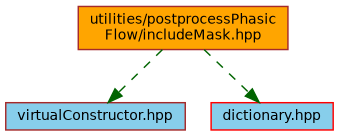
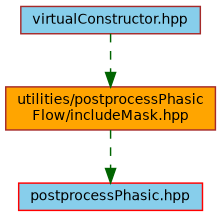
edge "utilities/postprocessPhasic Flow/includeMask.hpp" -> "virtualConstructor.hpp": reversed
node "dictionary.hpp": label "dictionary.hpp" -> "postprocessPhasic.hpp"
